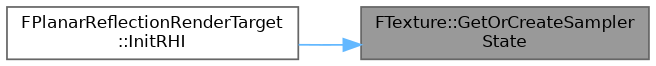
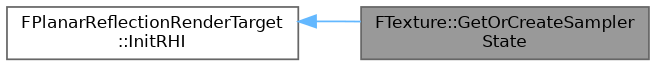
edge "FPlanarReflectionRenderTarget ::InitRHI" -> "FTexture::GetOrCreateSampler State": reversed
